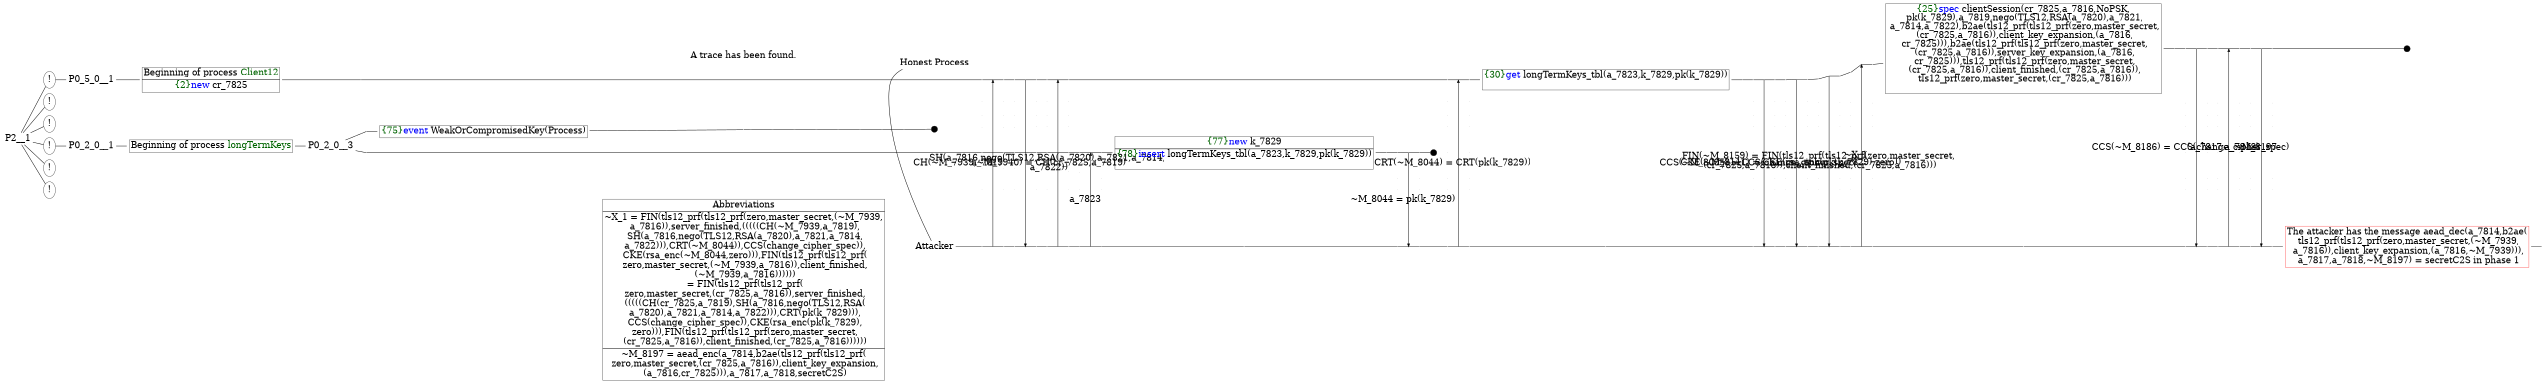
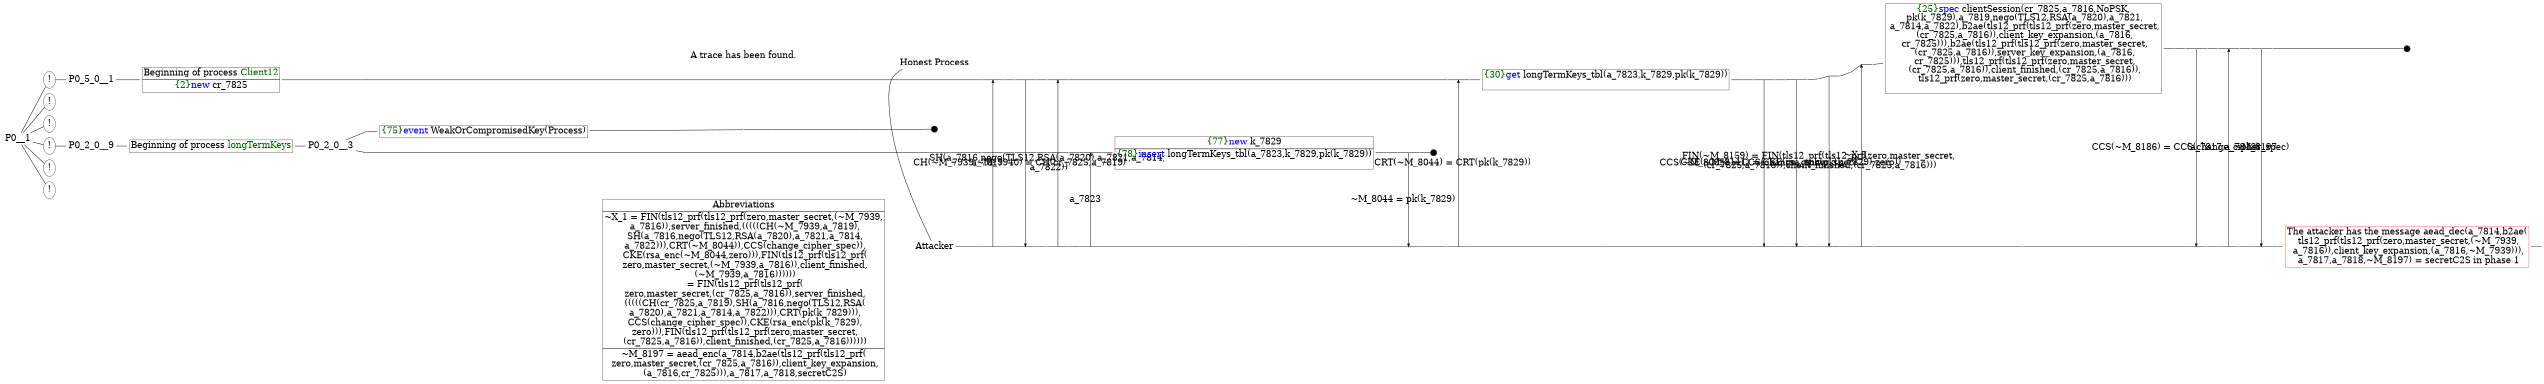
node "P2__1": label "P2__1" -> "P0__1"
node "P0_2_0__1": label "P0_2_0__1" -> "P0_2_0__9"
